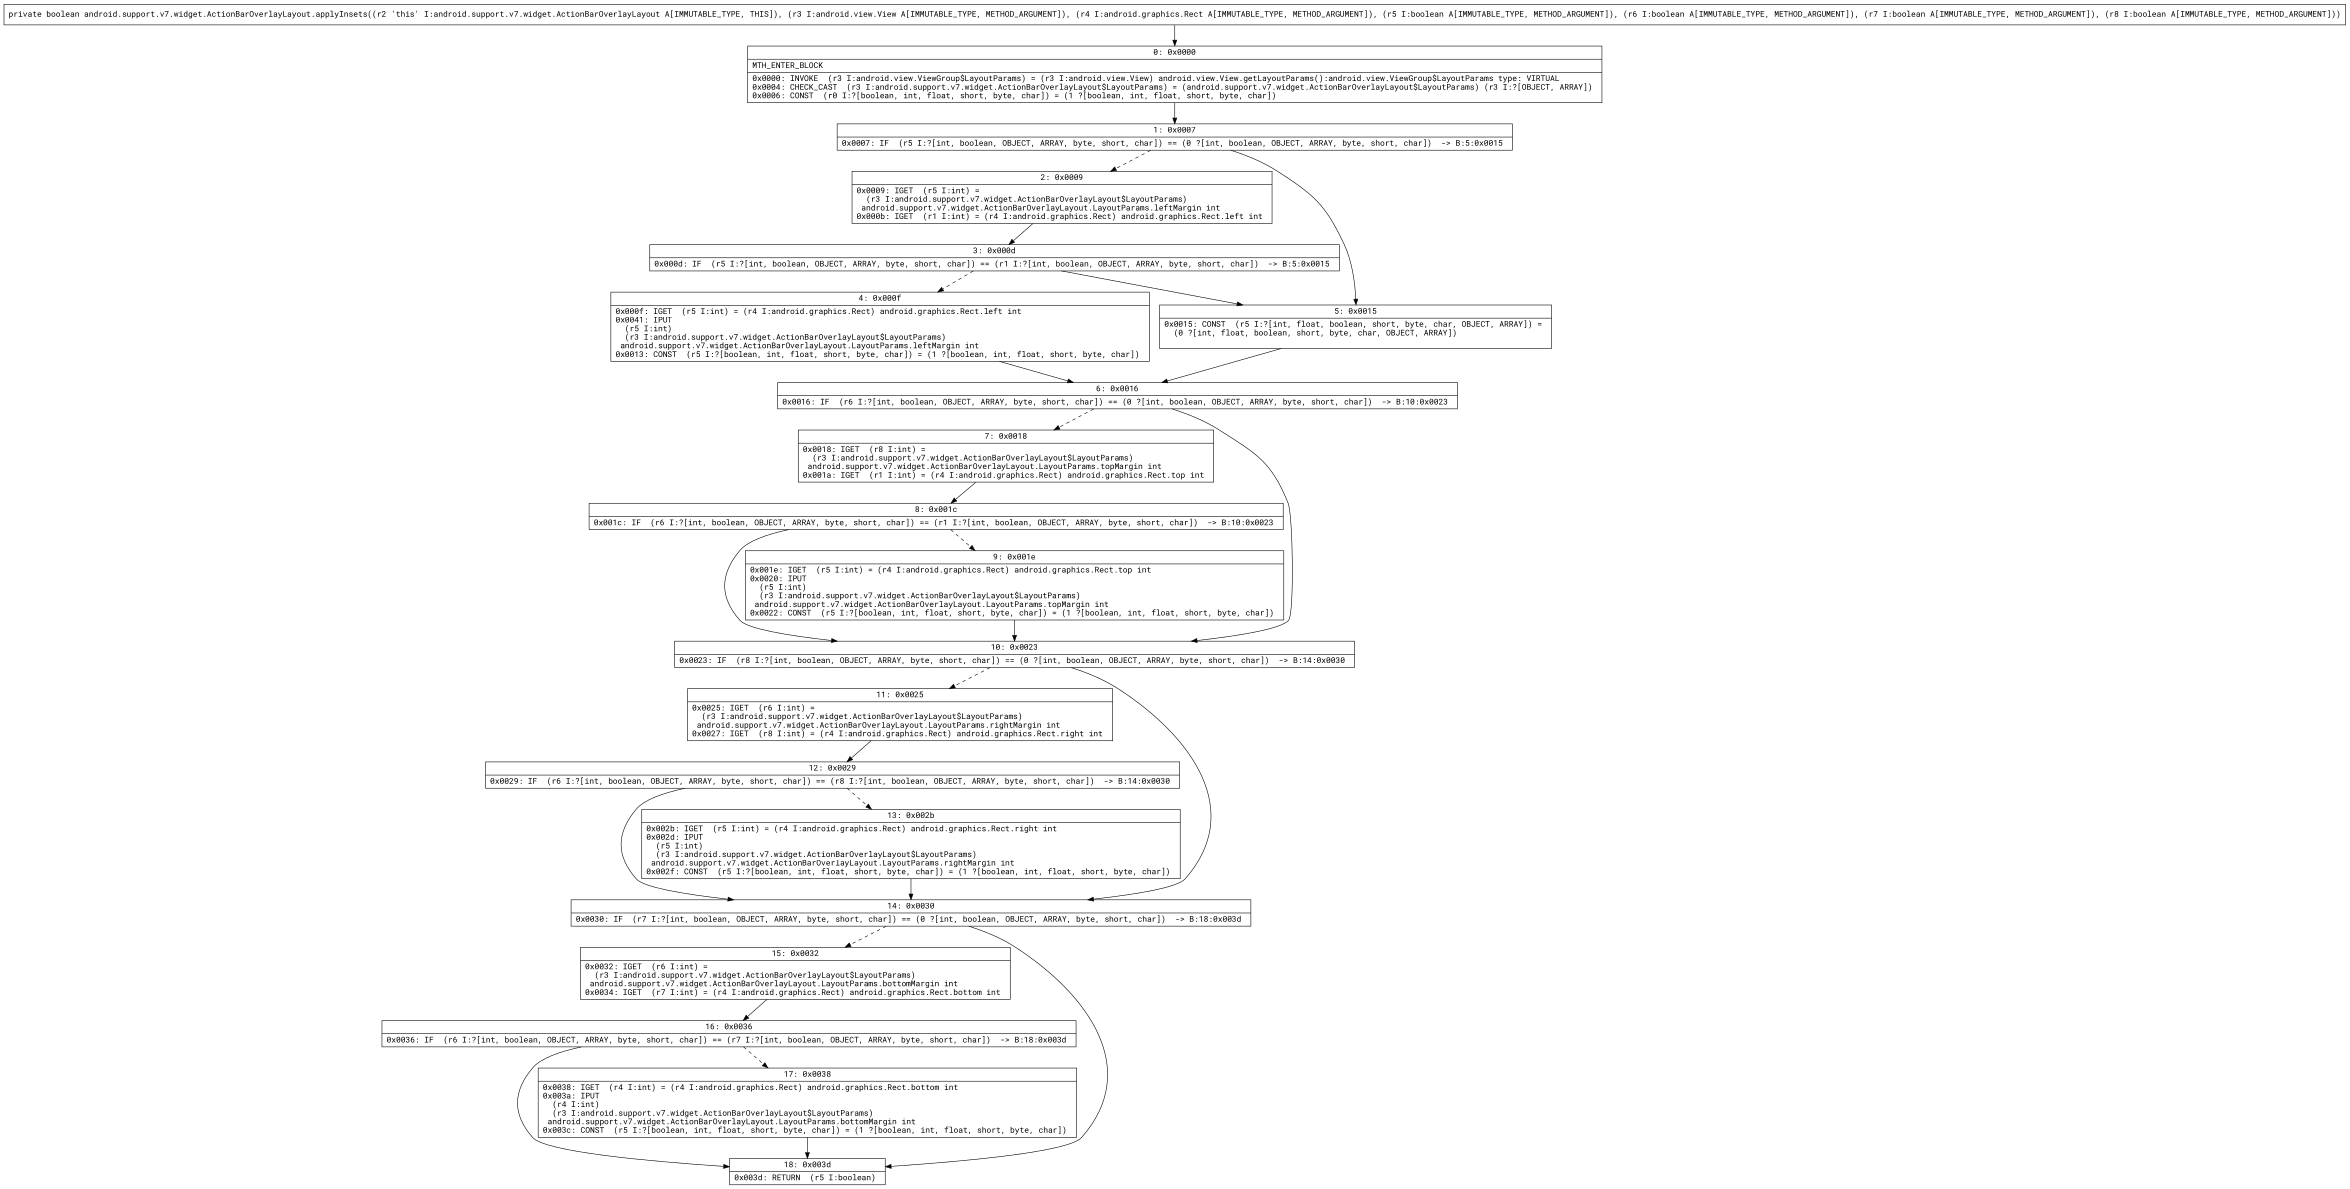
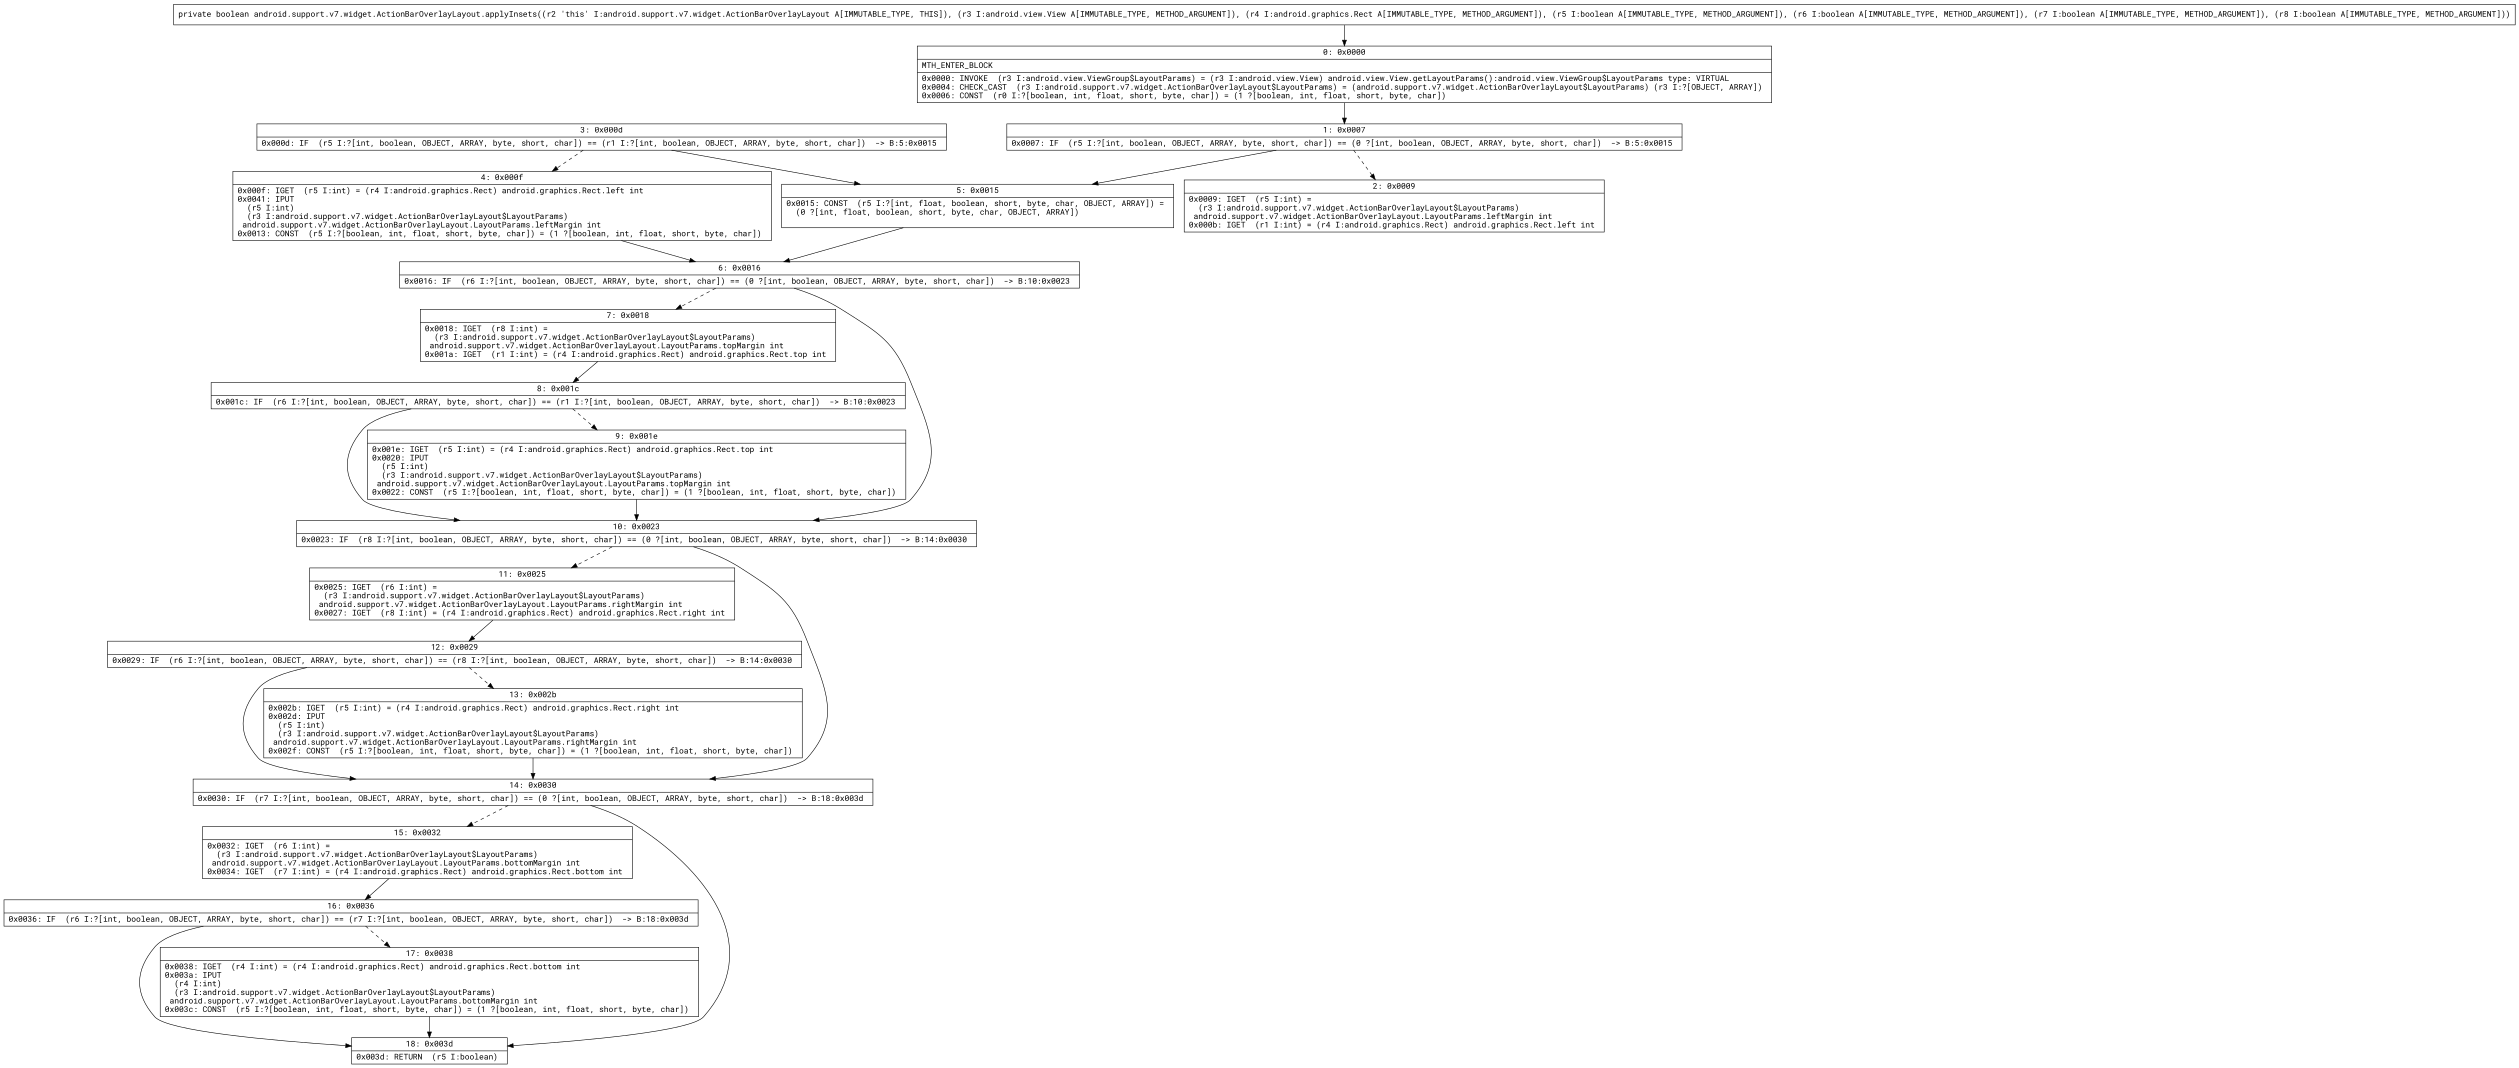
edge "2: 0x0009" -> "3: 0x000d": removed
